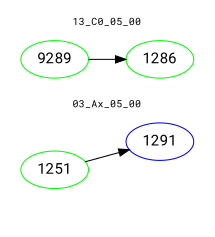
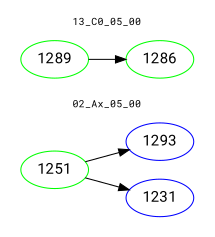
node "9289": label "9289" -> "1289"
cluster "03_Ax_05_00": label "03_Ax_05_00" -> "02_Ax_05_00"
node "1291": label "1291" -> "1293"
node "1231": added
